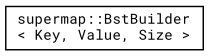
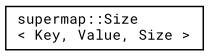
node "supermap::BstBuilder < Key, Value, Size >": label "supermap::BstBuilder < Key, Value, Size >" -> "supermap::Size < Key, Value, Size >"
